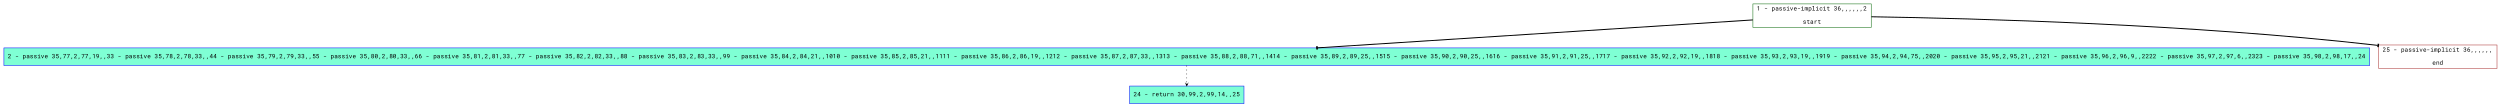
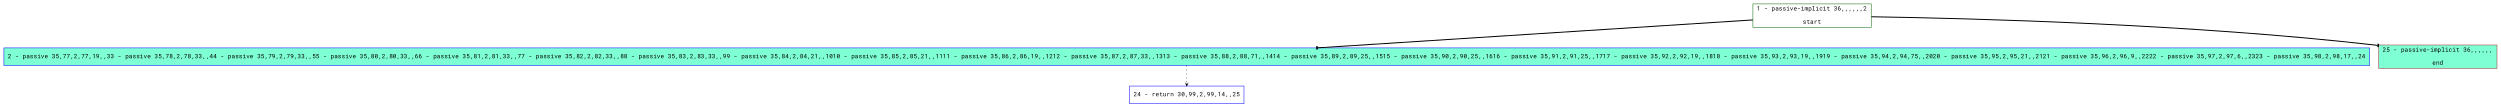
node "25 - passive-implicit 36,,,,,, end": fillcolor white -> aquamarine
node "24 - return 30,99,2,99,14,,25": fillcolor aquamarine -> white
